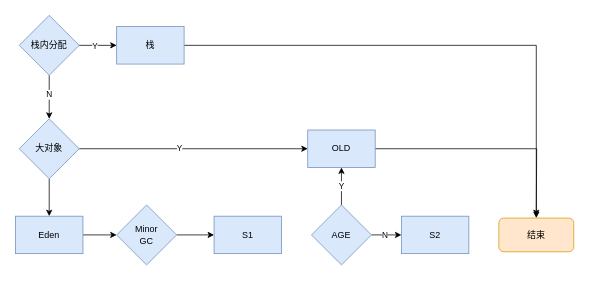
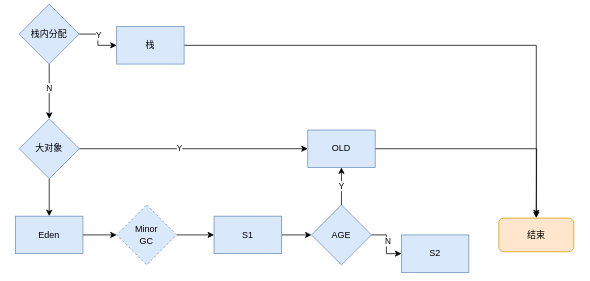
node "栈内分配": moved (49, 45) -> (49, 34)
node "Minor GC": style solid -> dashed
edge "S1" -> "AGE": added
node "S2": moved (435, 235) -> (435, 254)
